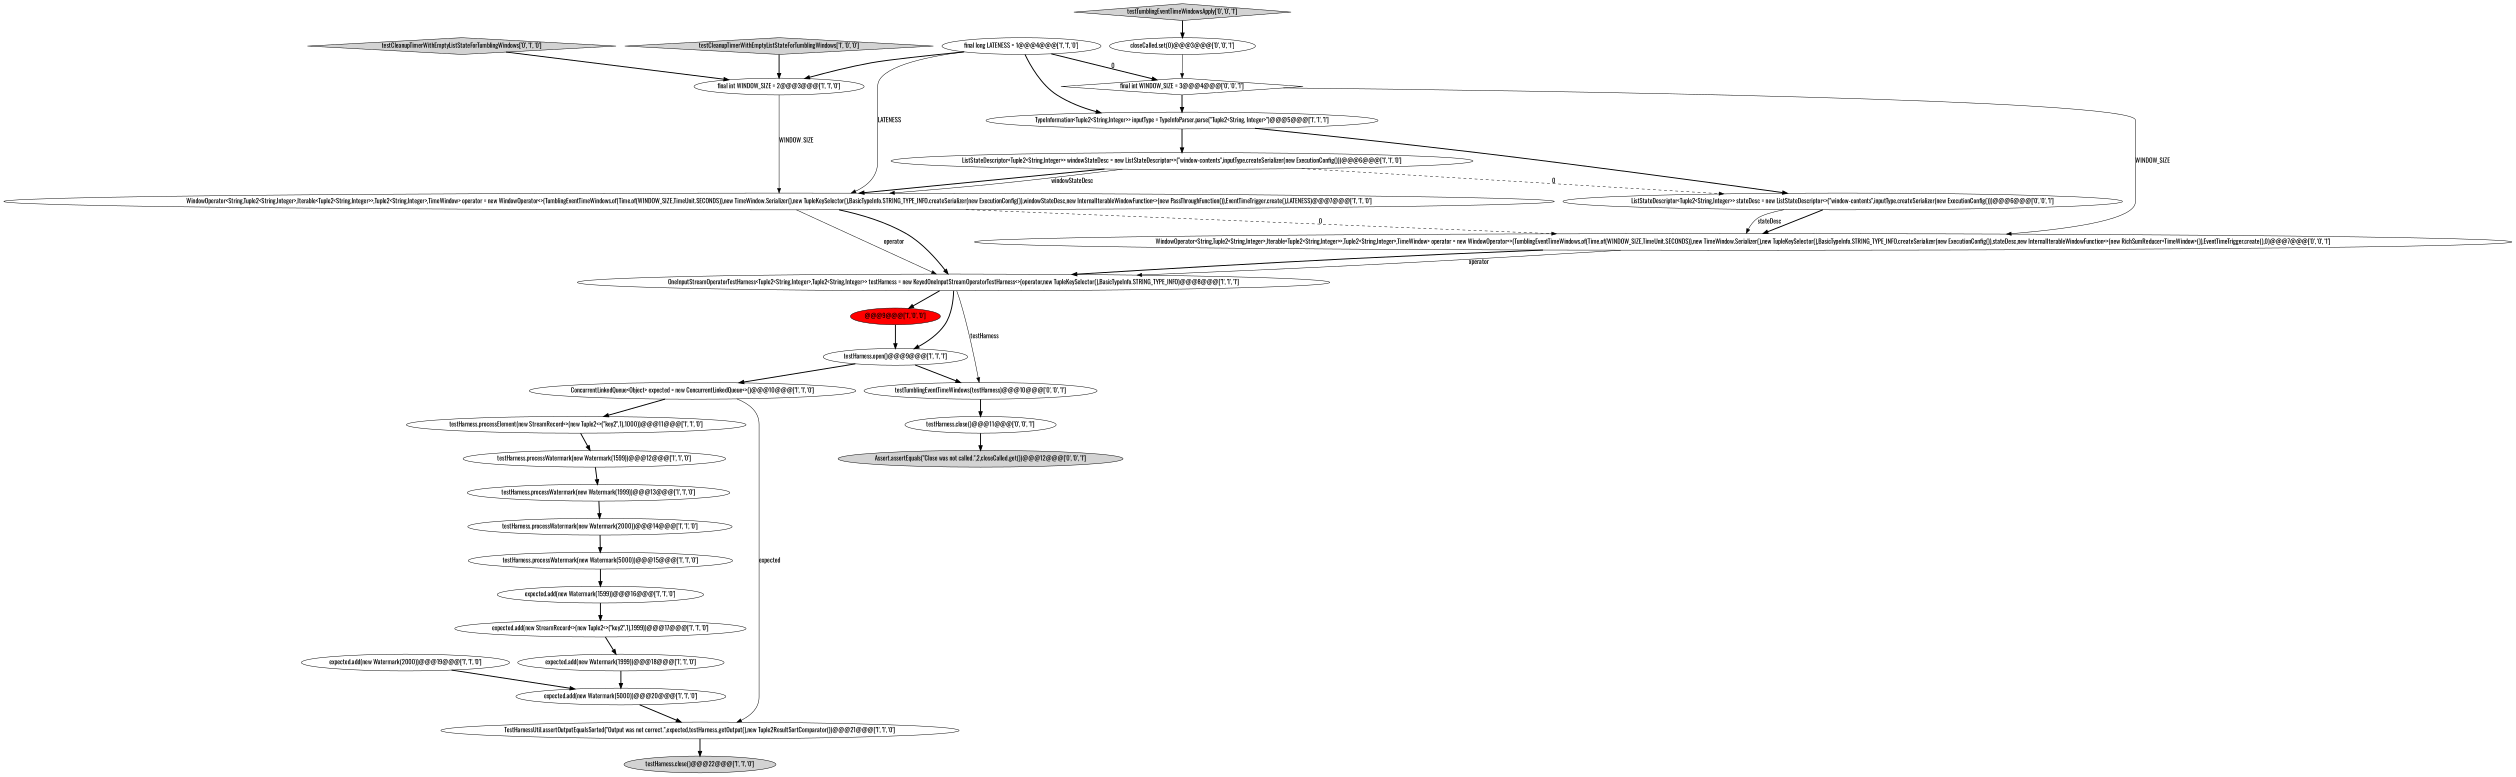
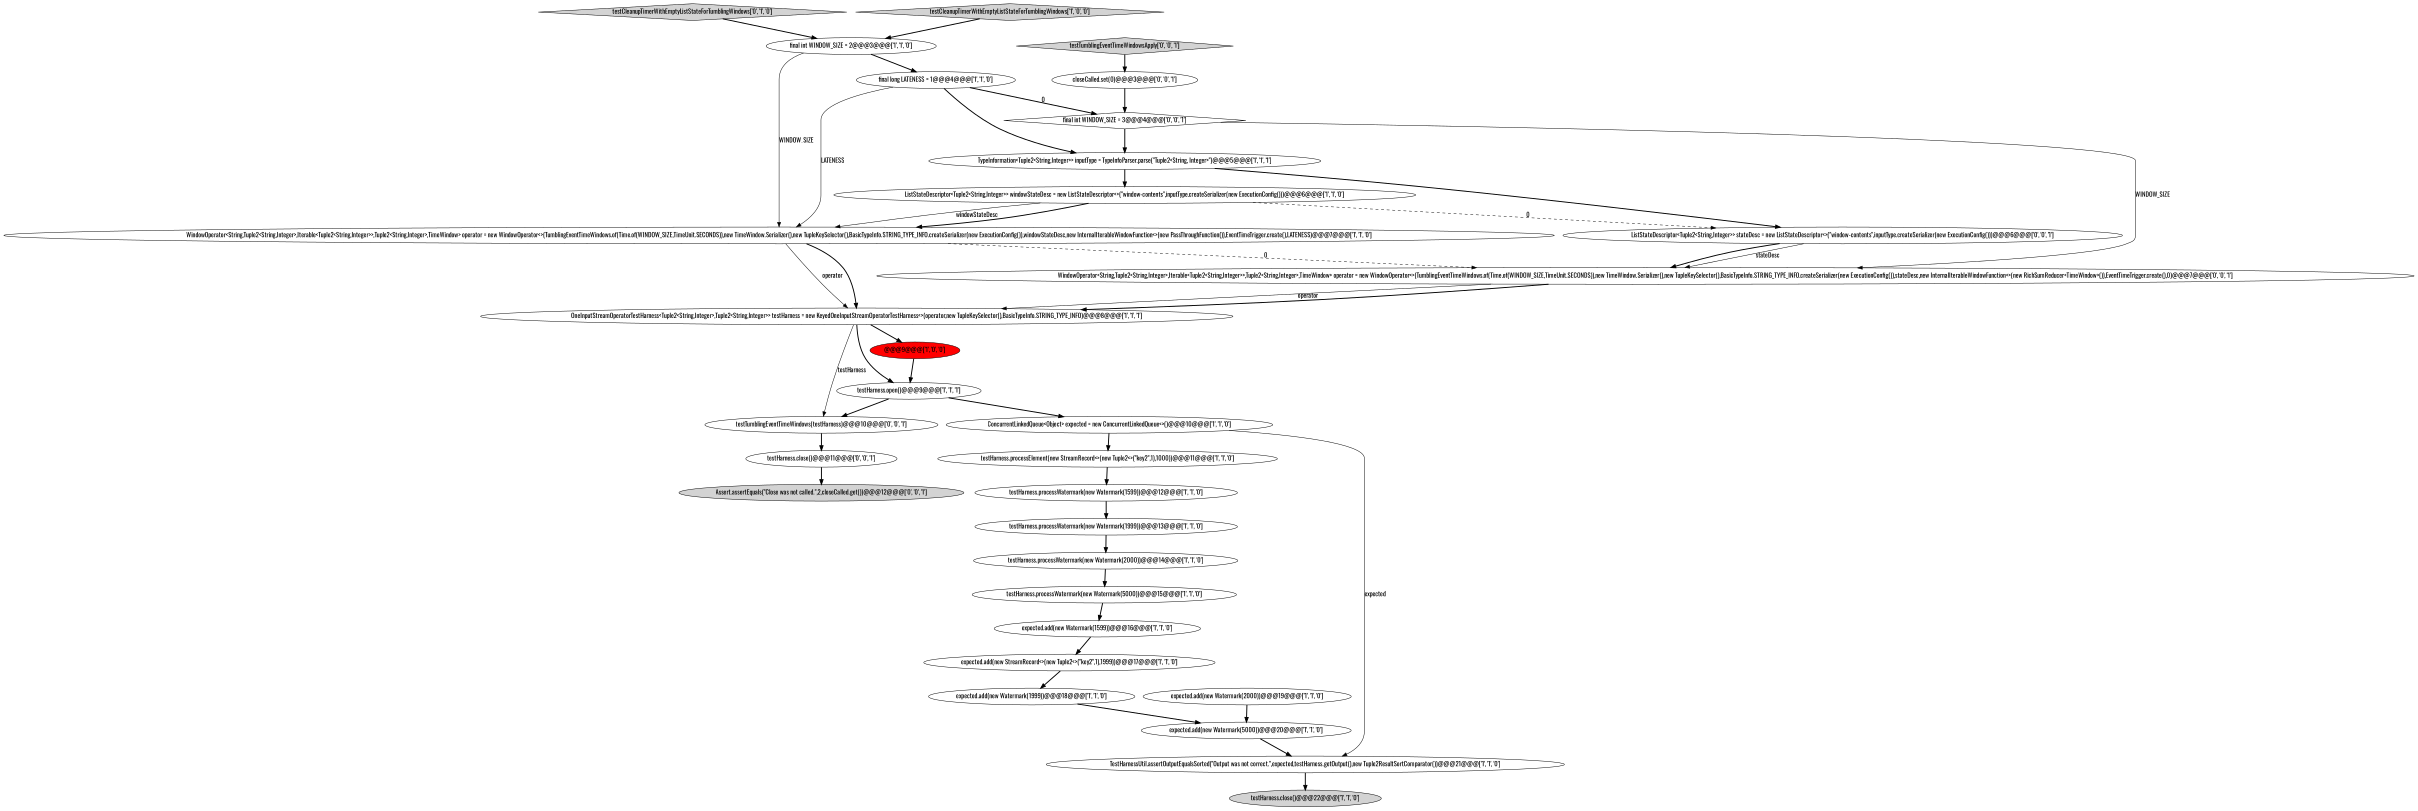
edge "final long LATENESS = 1@@@4@@@['1', '1', '0']" -> "final int WINDOW_SIZE = 2@@@3@@@['1', '1', '0']": reversed
edge "closeCalled.set(0)@@@3@@@['0', '0', '1']" -> "final int WINDOW_SIZE = 3@@@4@@@['0', '0', '1']": style solid -> bold
